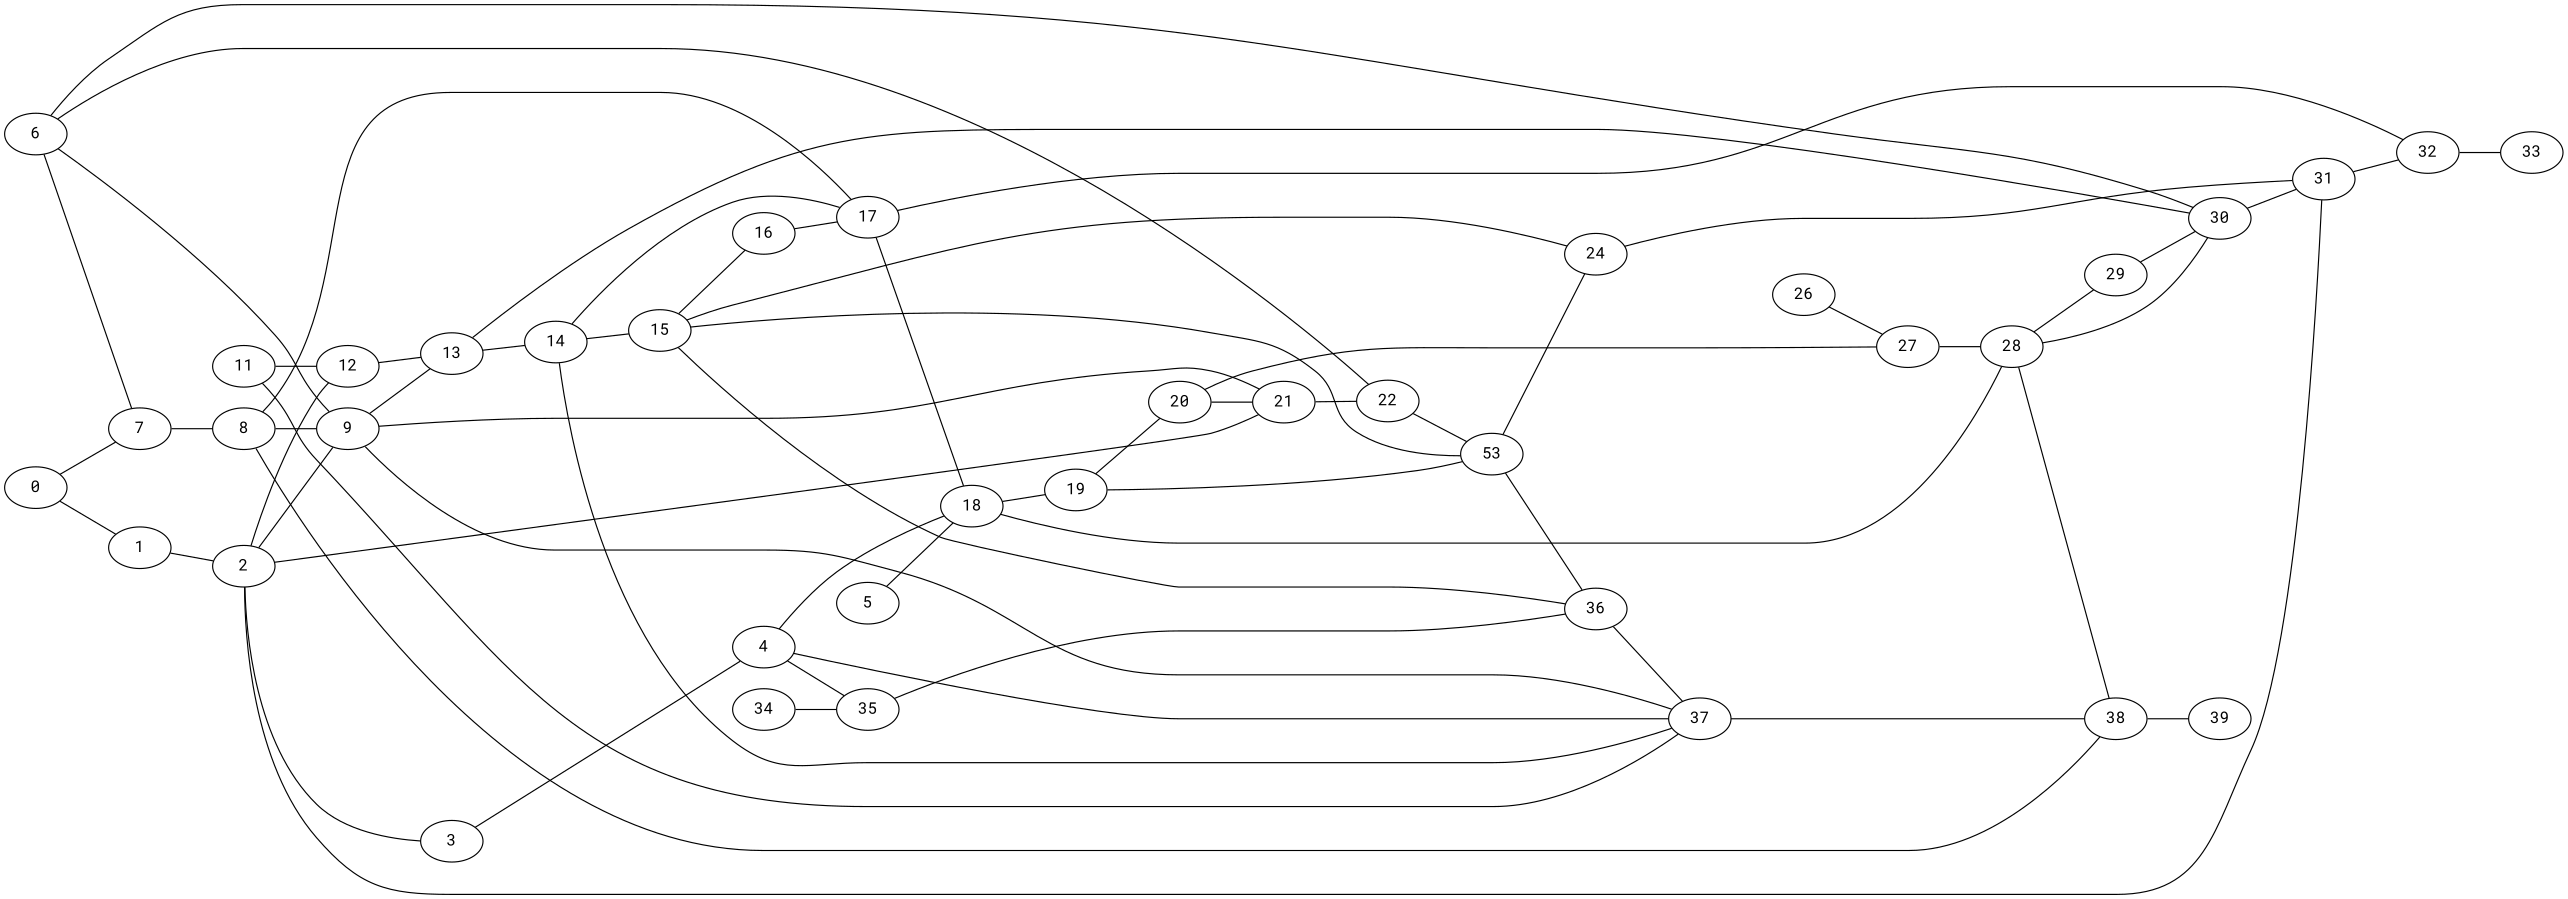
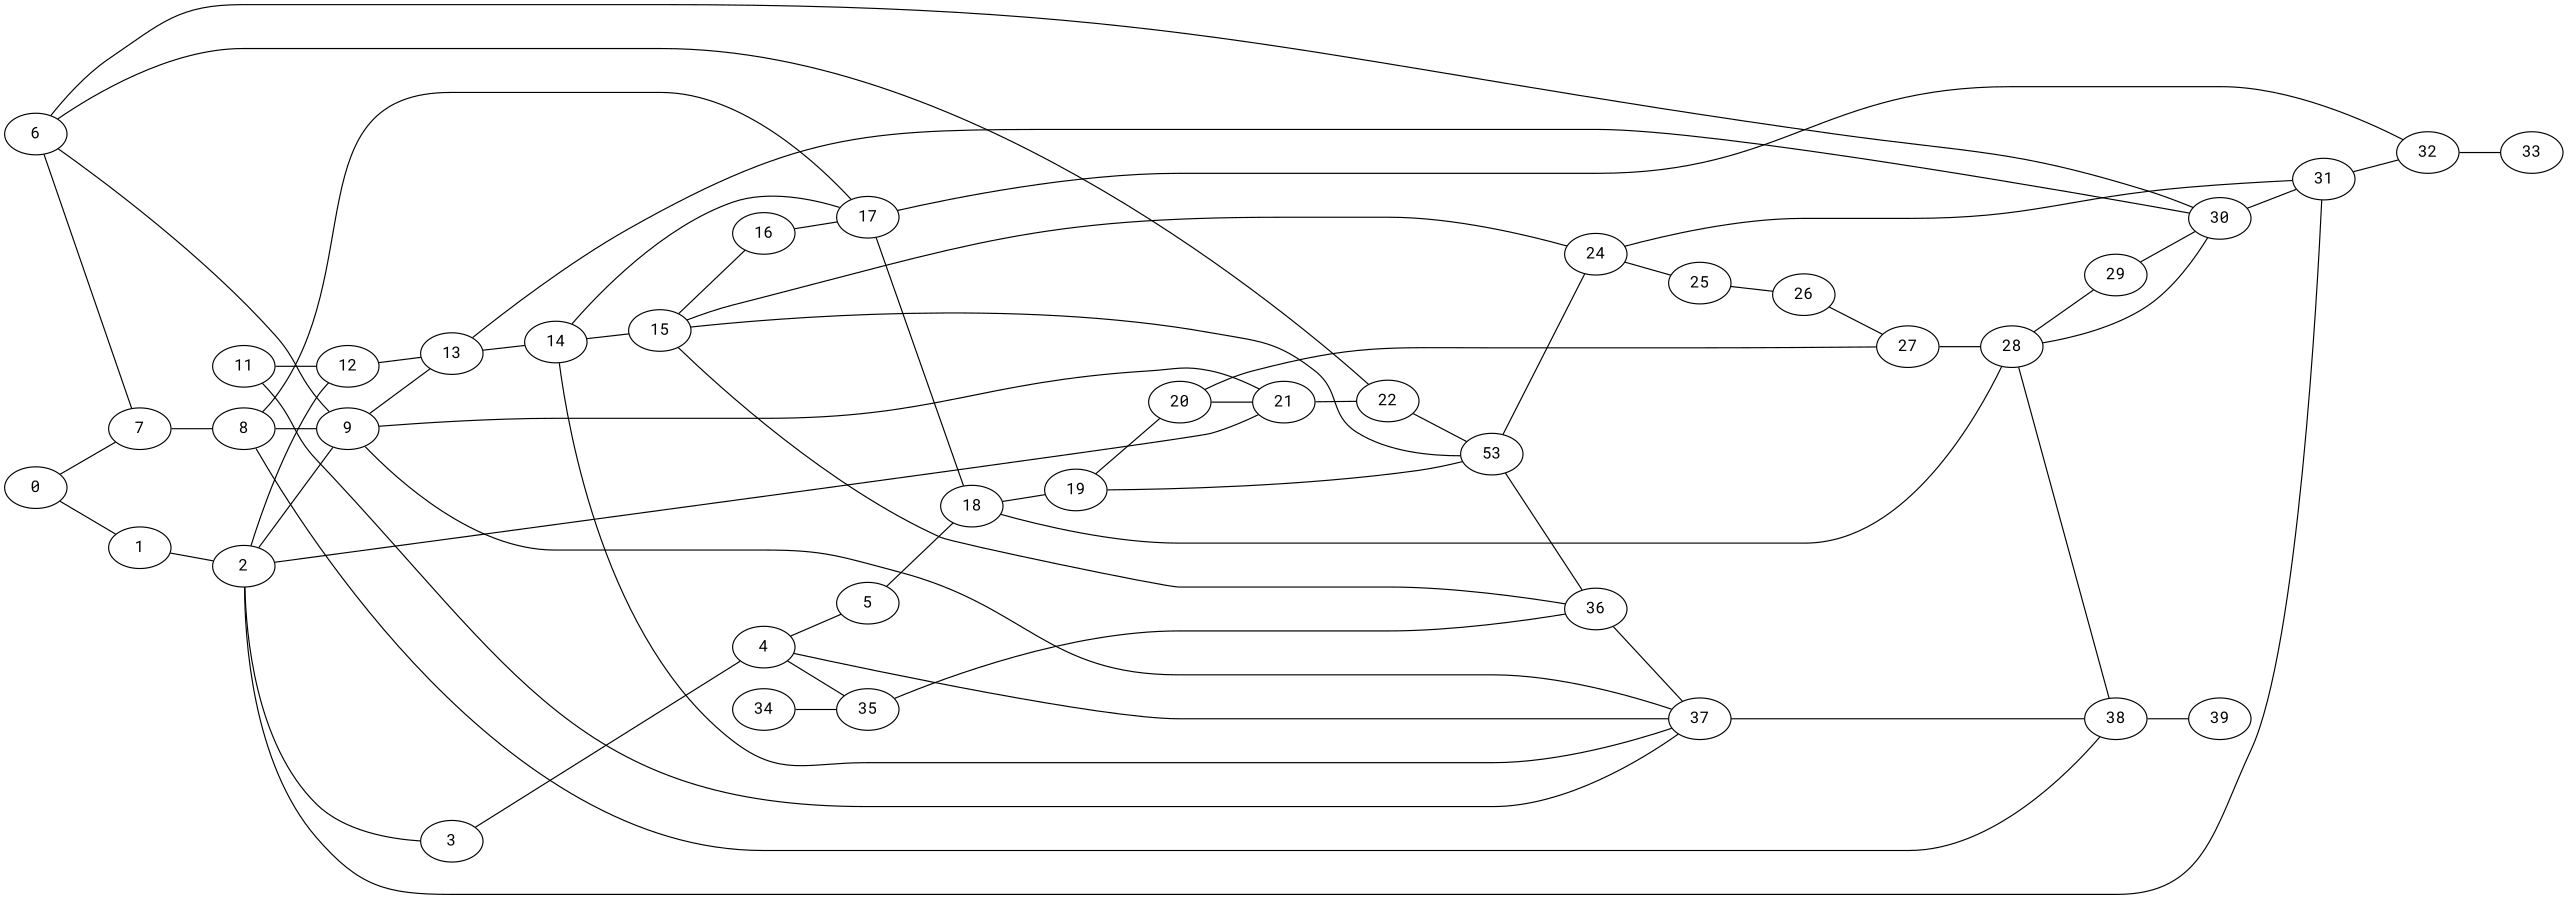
node "25": added
edge "18" -- "4": now "5" -- "4"
